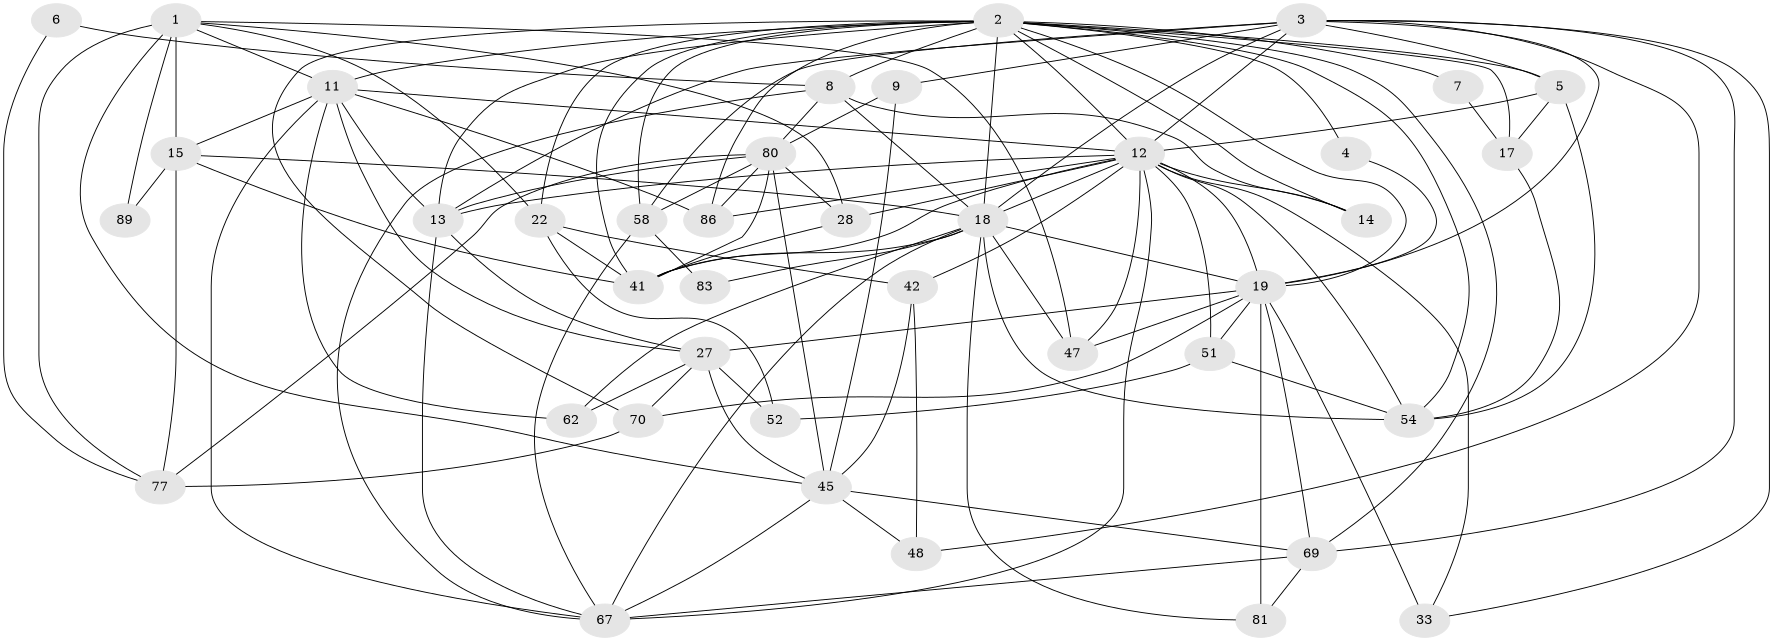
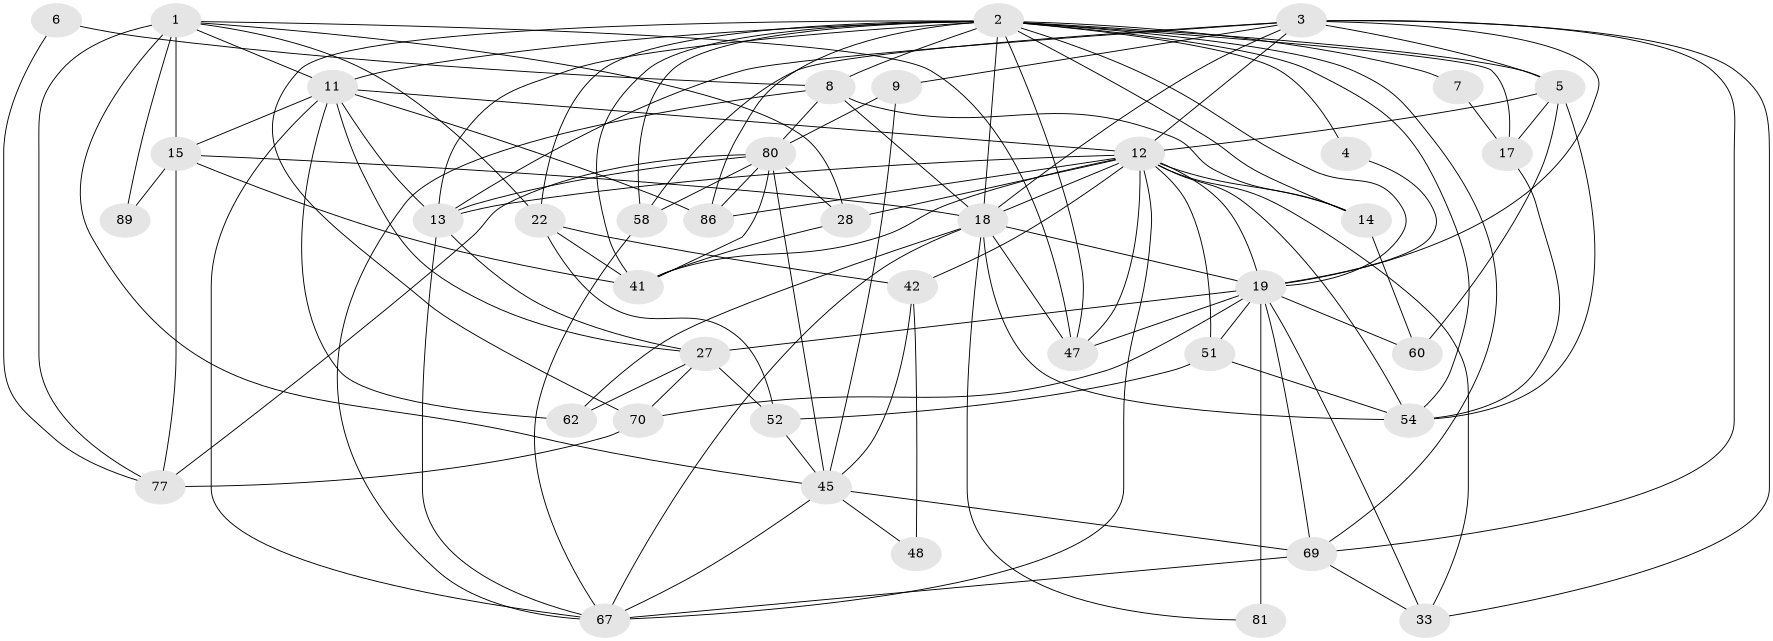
edge "2" -- "12": now "2" -- "47"
edge "18" -- "41": removed
node "83": removed
node "60": added
edge "3" -- "48": removed
edge "27" -- "45": now "52" -- "45"
edge "69" -- "81": now "69" -- "33"
